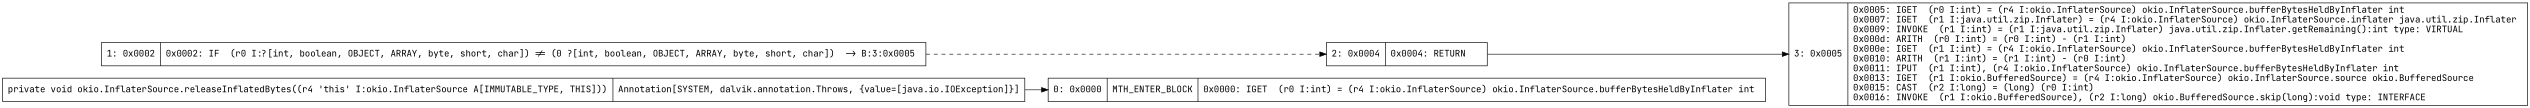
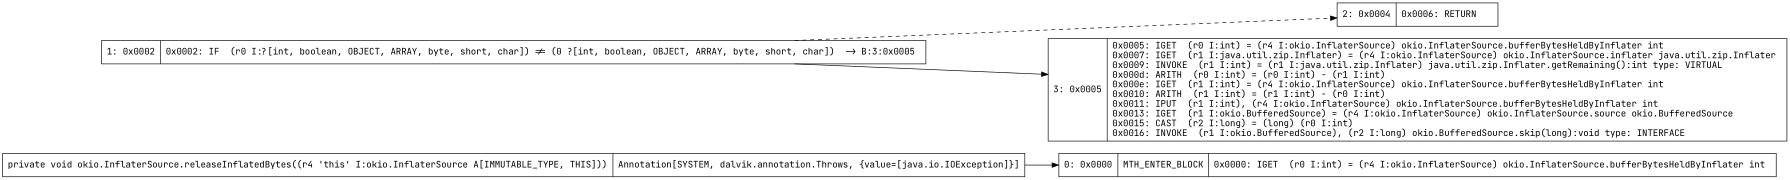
node "2: 0x0004": text "0x0004: RETURN" -> "0x0006: RETURN"
edge "2: 0x0004" -> "3: 0x0005": now "1: 0x0002" -> "3: 0x0005"
